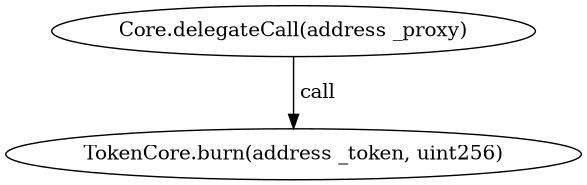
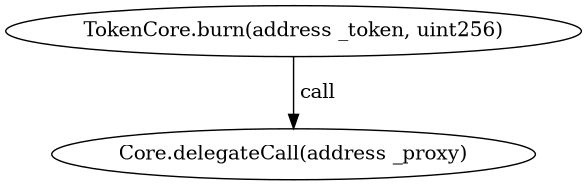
edge "Core.delegateCall(address _proxy)" -> "TokenCore.burn(address _token, uint256)": reversed
